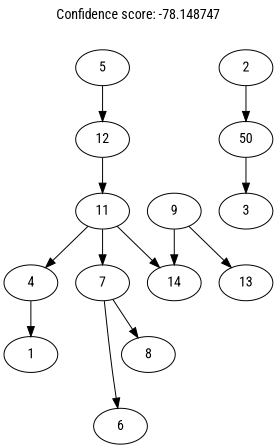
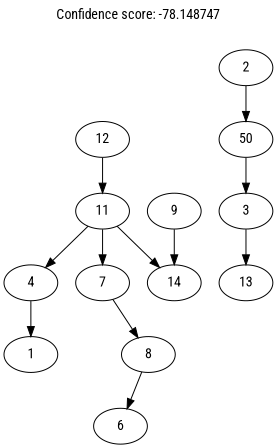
node "5": removed
edge "9" -> "13": now "3" -> "13"
edge "7" -> "6": now "8" -> "6"
